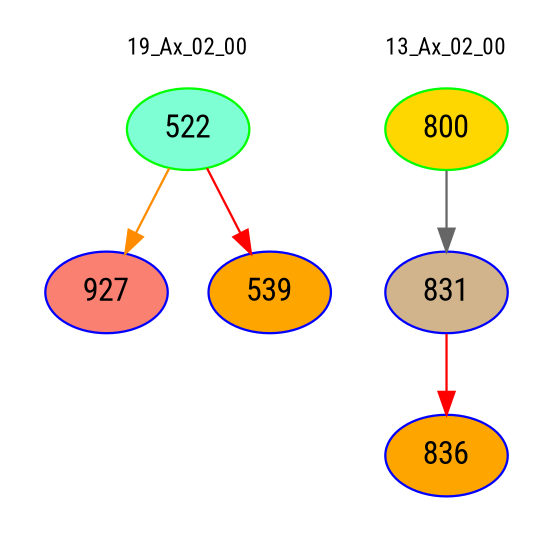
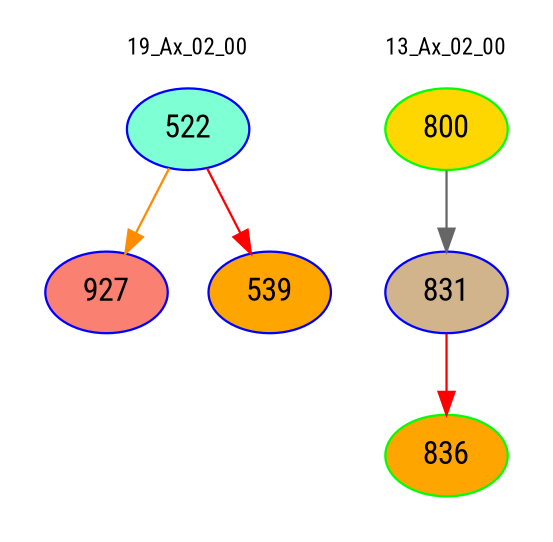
node "522": color green -> blue
node "836": color blue -> green
